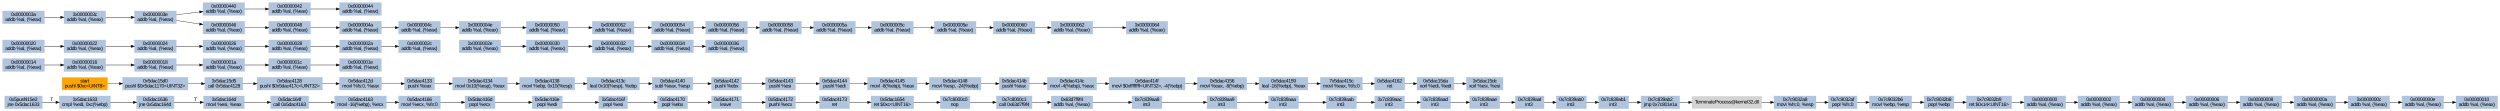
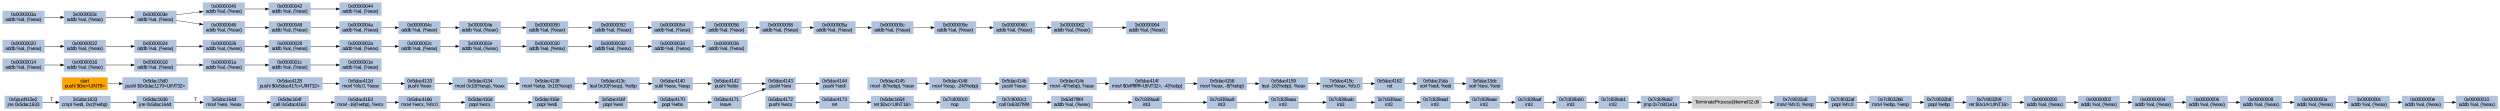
node "0x00000440 addb %al, (%eax)": label "0x00000440 addb %al, (%eax)" -> "0x00000040 addb %al, (%eax)"
edge "0x0000002c addb %al, (%eax)" -> "0x0000002e addb %al, (%eax)": added
node "0x5dac15d5 call 0x5dac4128": removed
edge "0x5dac4144 pushl %edi" -> "0x5dac4145 movl -8(%ebp), %eax": removed
edge "0x5dac4171 leave" -> "0x5dac4172 pushl %ecx": now "0x5dac4171 leave" -> "0x5dac4143 pushl %esi"
